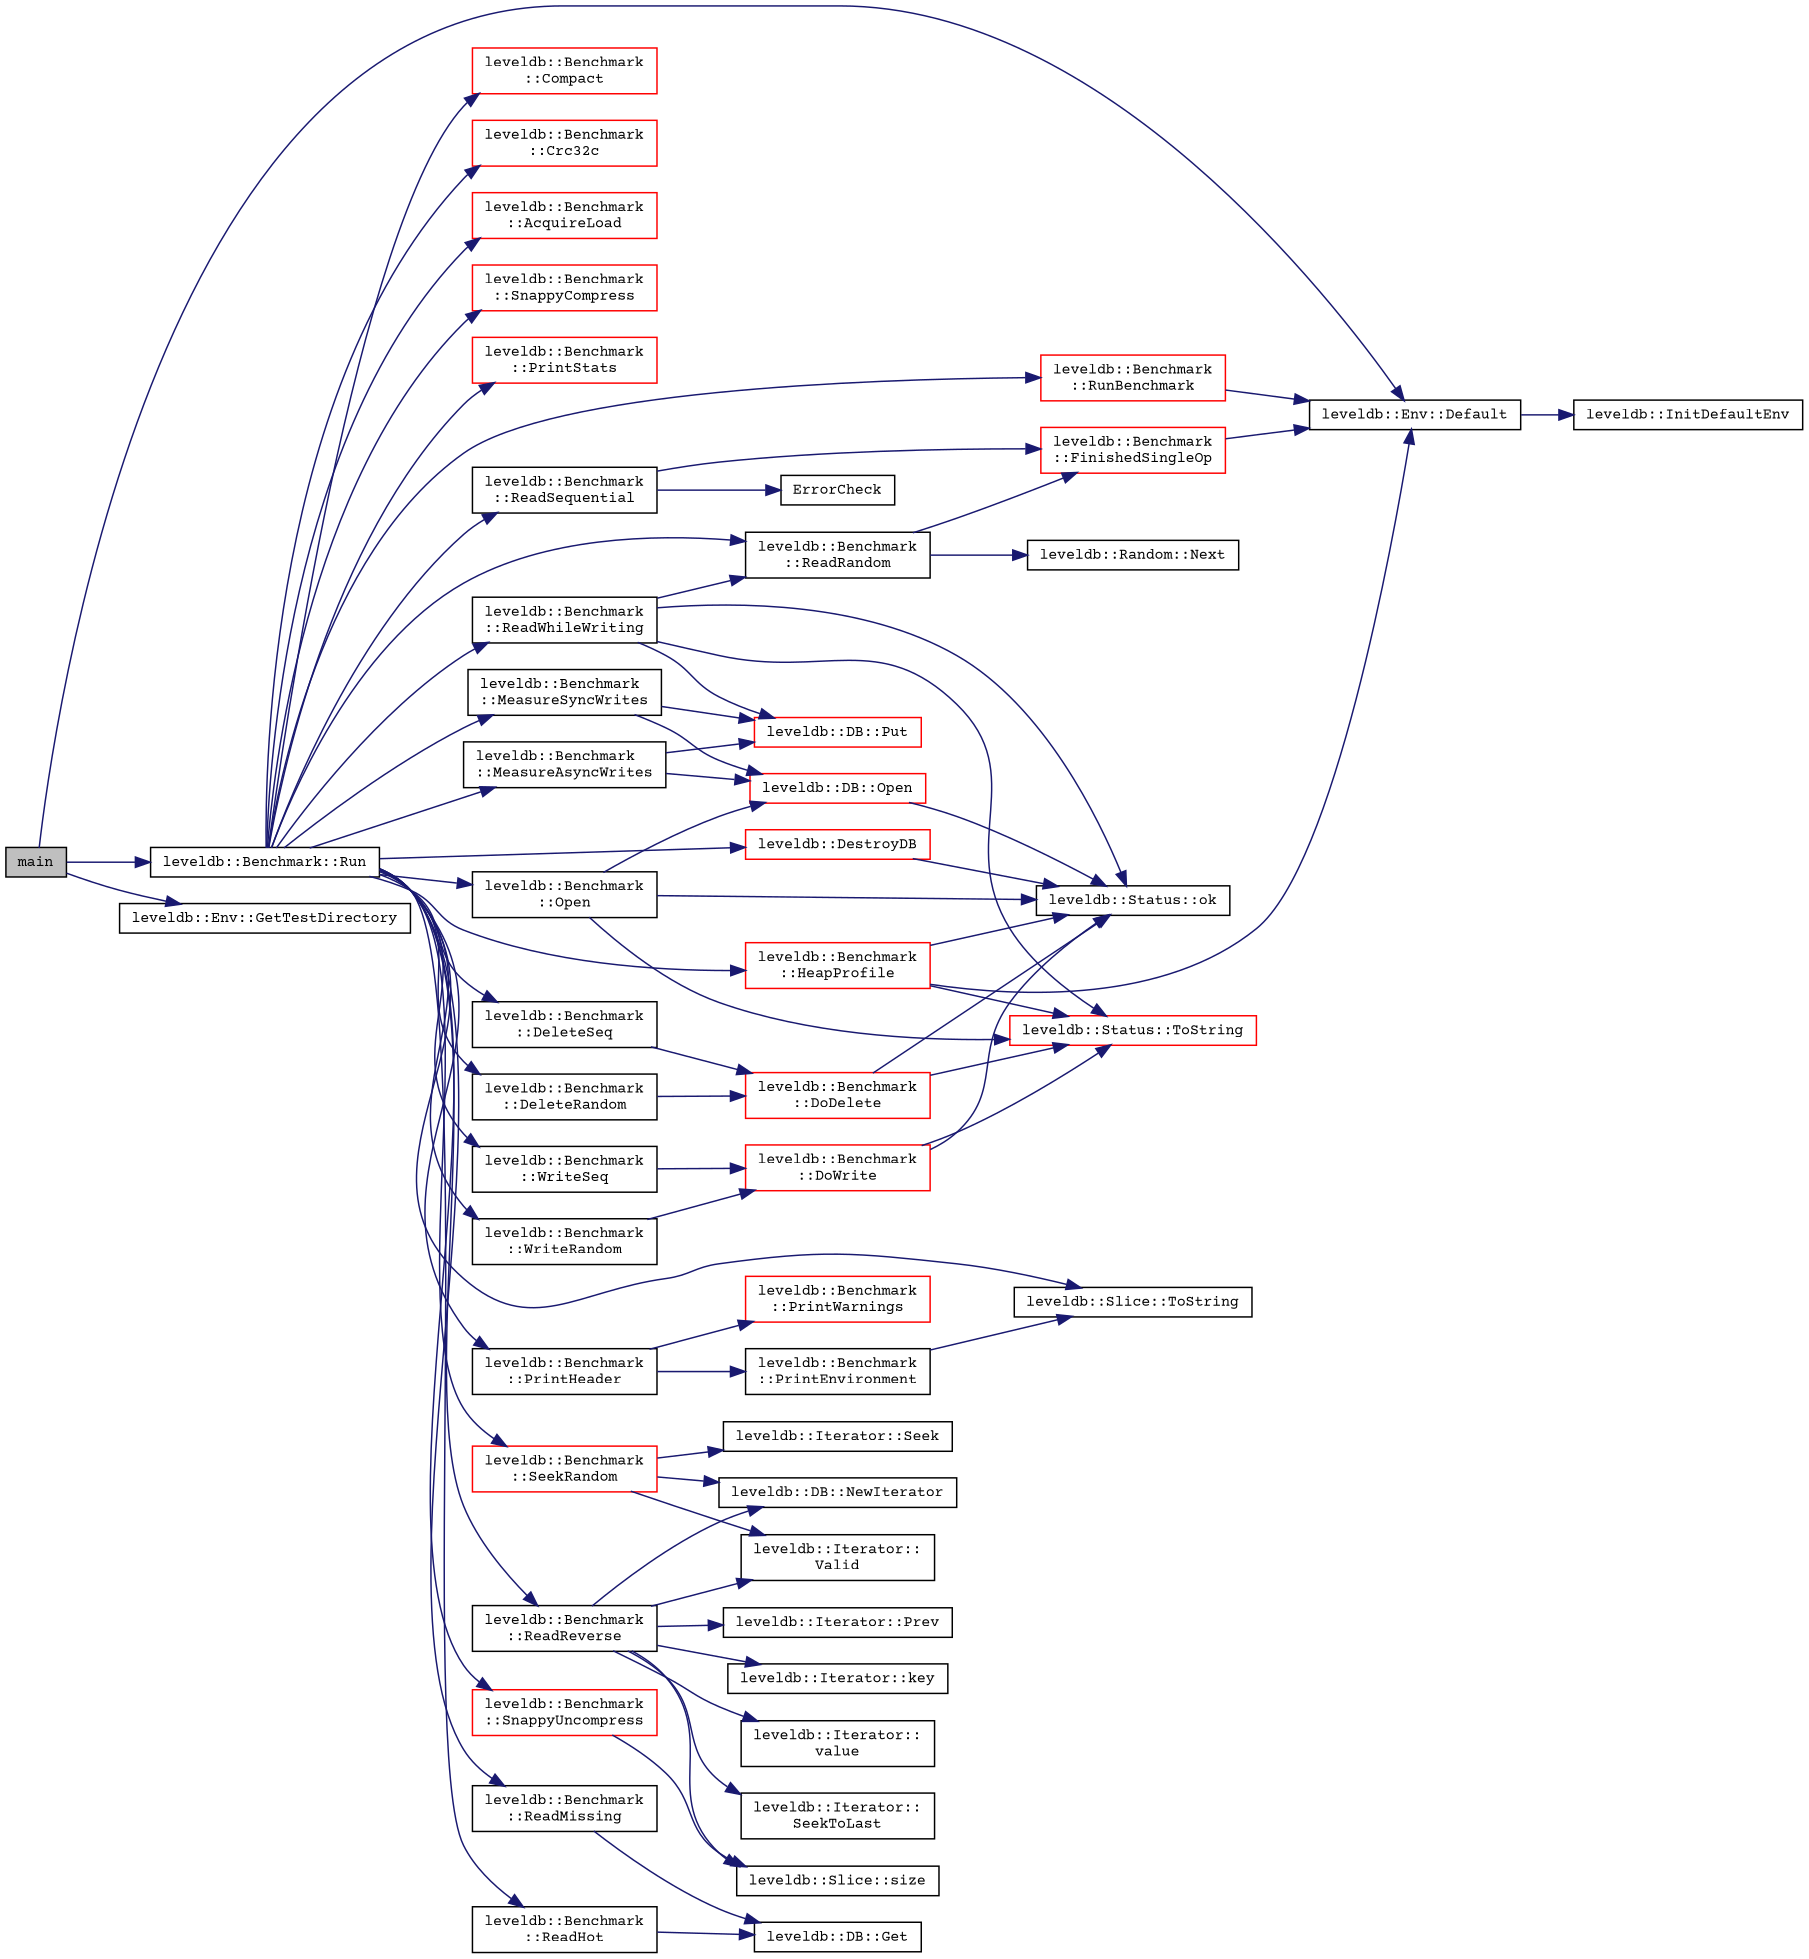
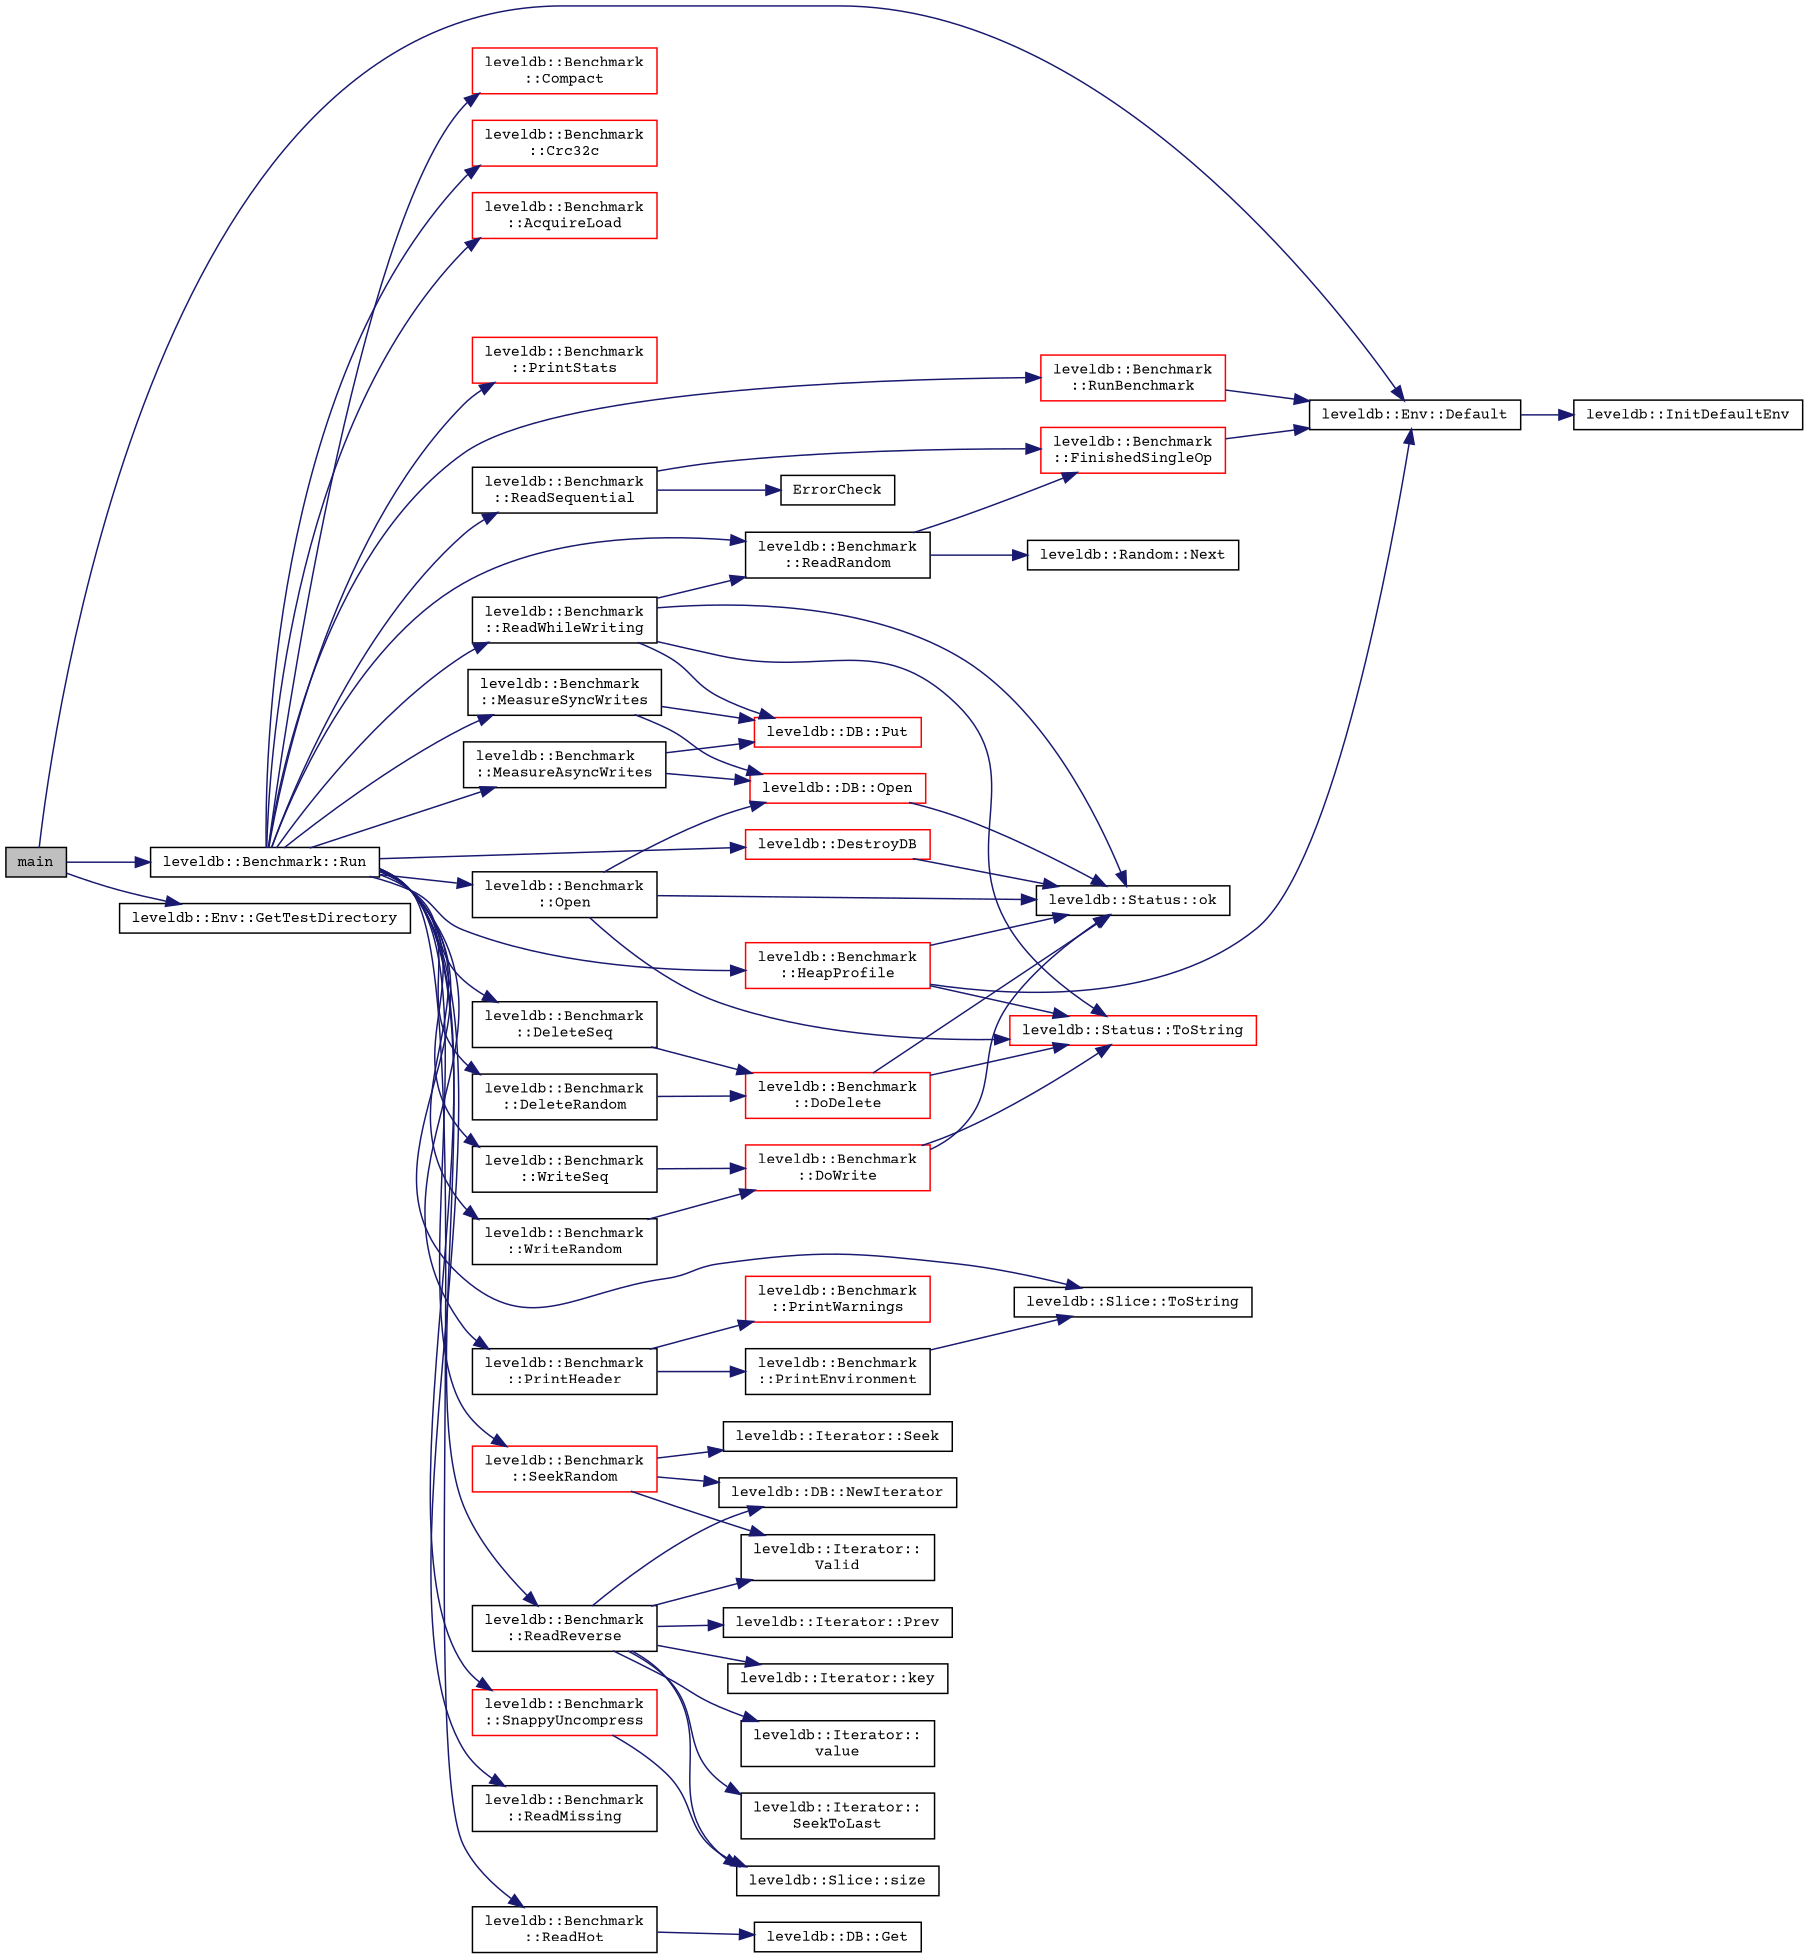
node "leveldb::Benchmark ::SnappyCompress": removed
edge "leveldb::Benchmark ::ReadMissing" -> "leveldb::DB::Get": removed
